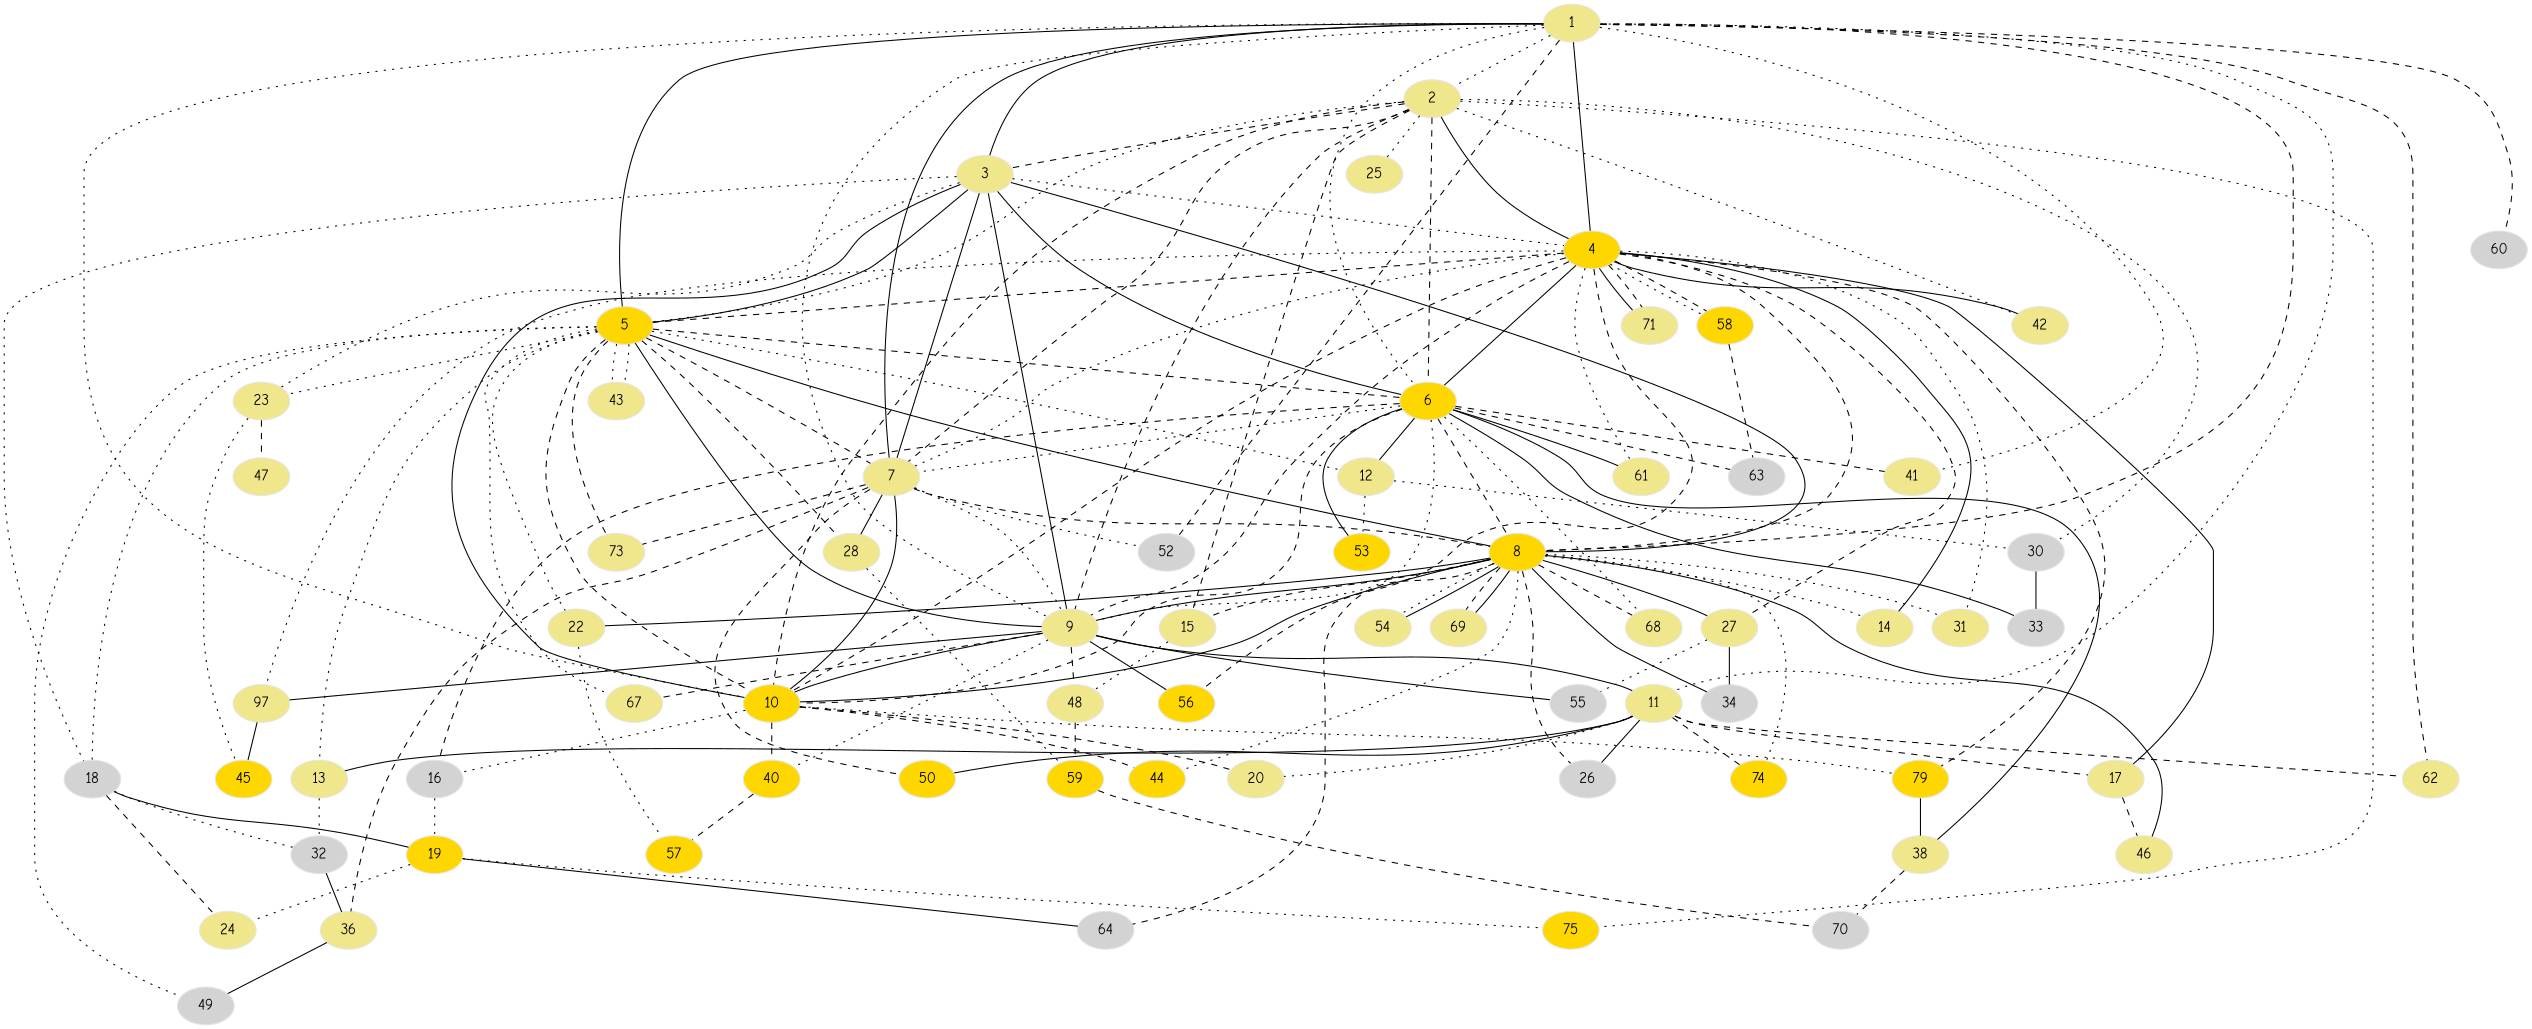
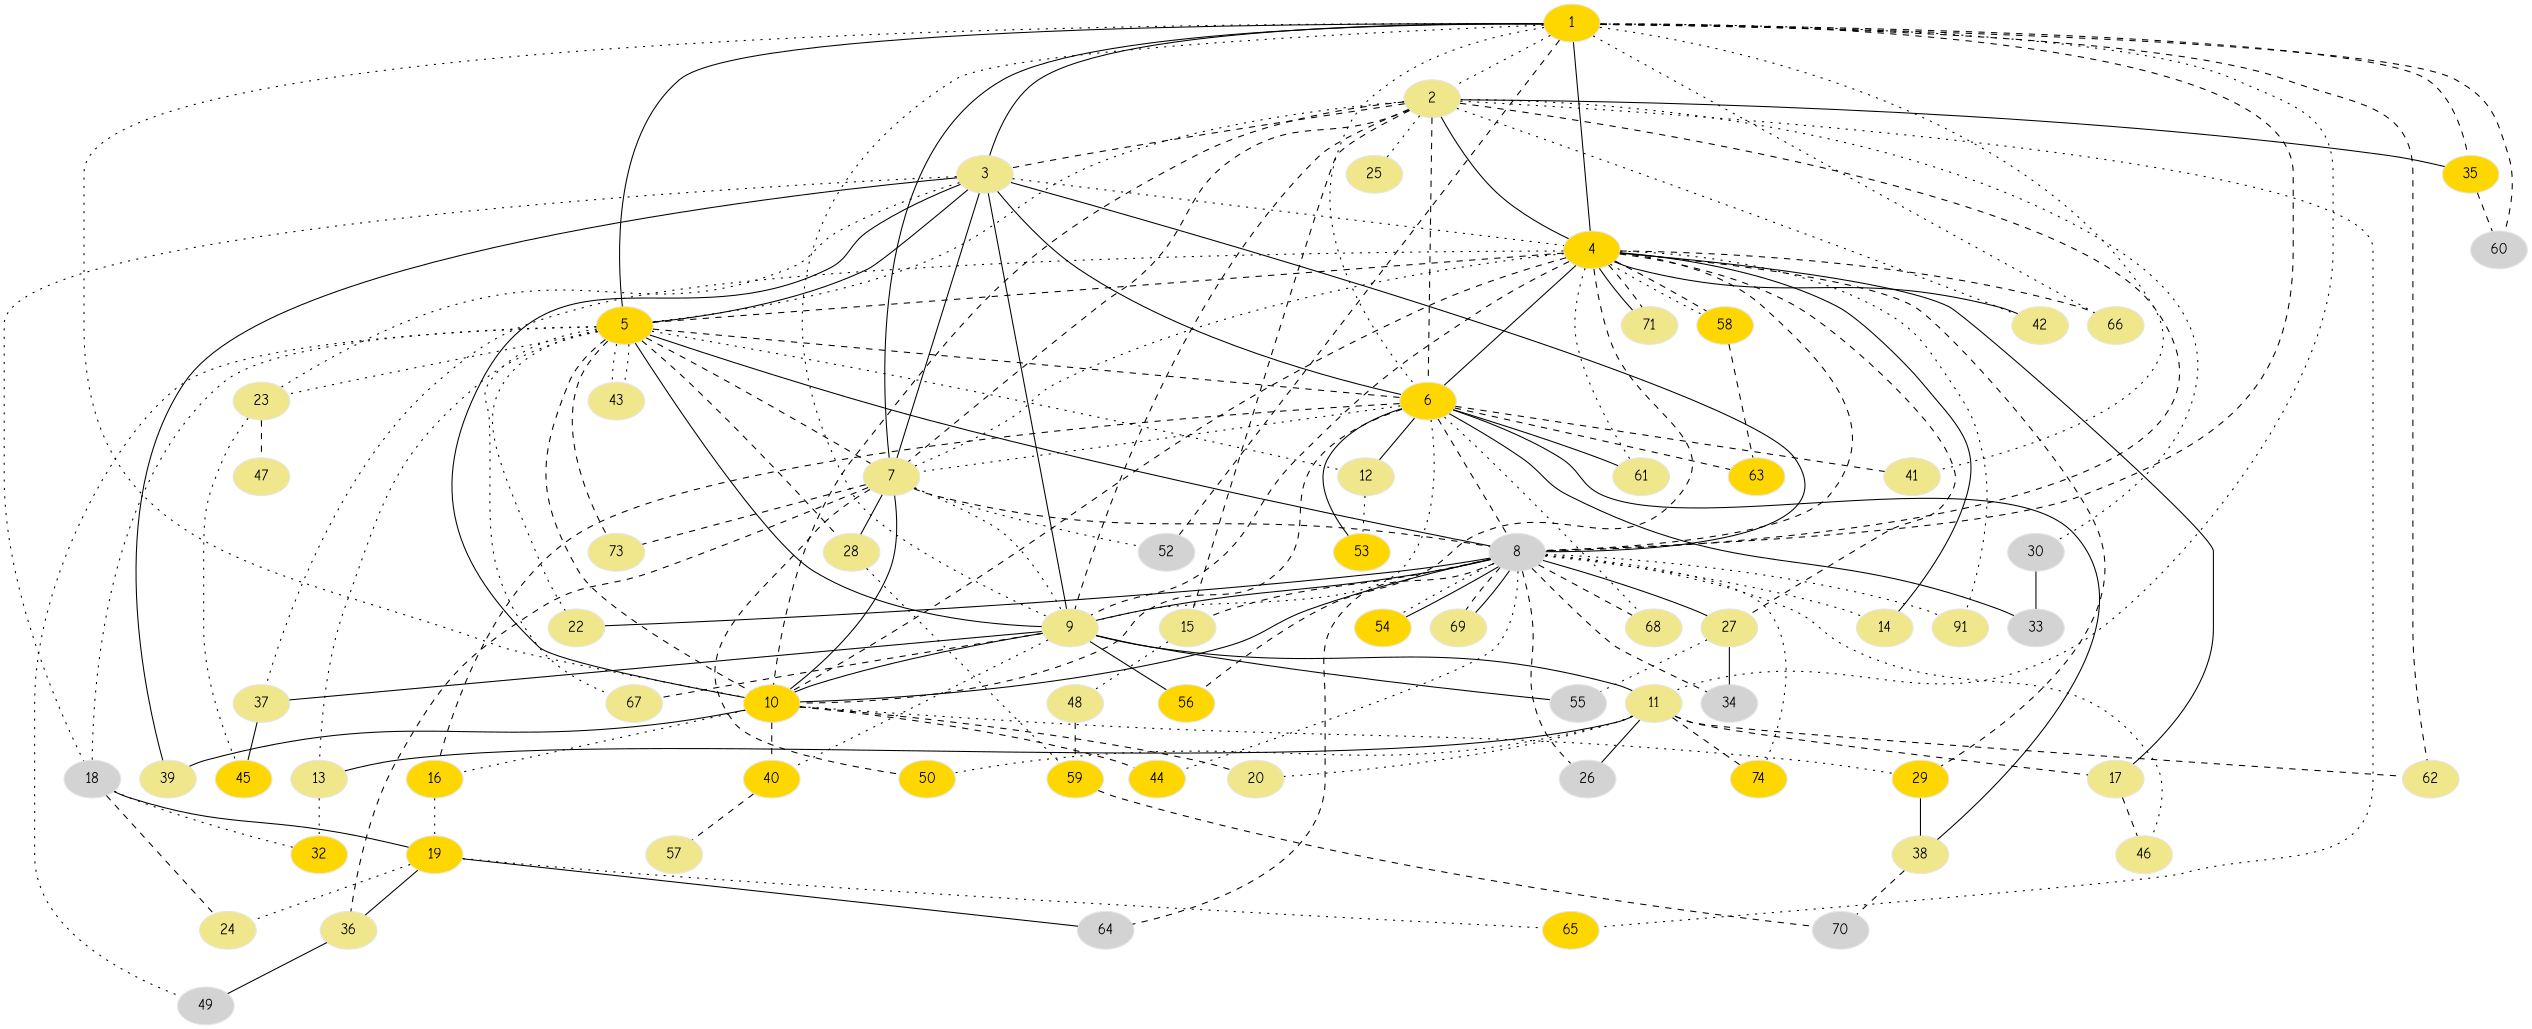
node "1": fillcolor khaki -> gold
node "35": added
node "66": added
edge "2" -- "8": added
node "63": fillcolor lightgrey -> gold
edge "12" -- "30": removed
node "8": fillcolor gold -> lightgrey
node "54": fillcolor khaki -> gold
node "31": label "31" -> "91"
edge "8" -- "34": style solid -> dashed
edge "8" -- "46": style solid -> dotted
edge "9" -- "48": removed
node "97": label "97" -> "37"
edge "11" -- "50": style solid -> dotted
edge "22" -- "57": removed
node "39": added
node "16": fillcolor lightgrey -> gold
node "79": label "79" -> "29"
node "32": fillcolor lightgrey -> gold
node "57": fillcolor gold -> khaki
edge "32" -- "36": now "19" -- "36"
node "75": label "75" -> "65"
